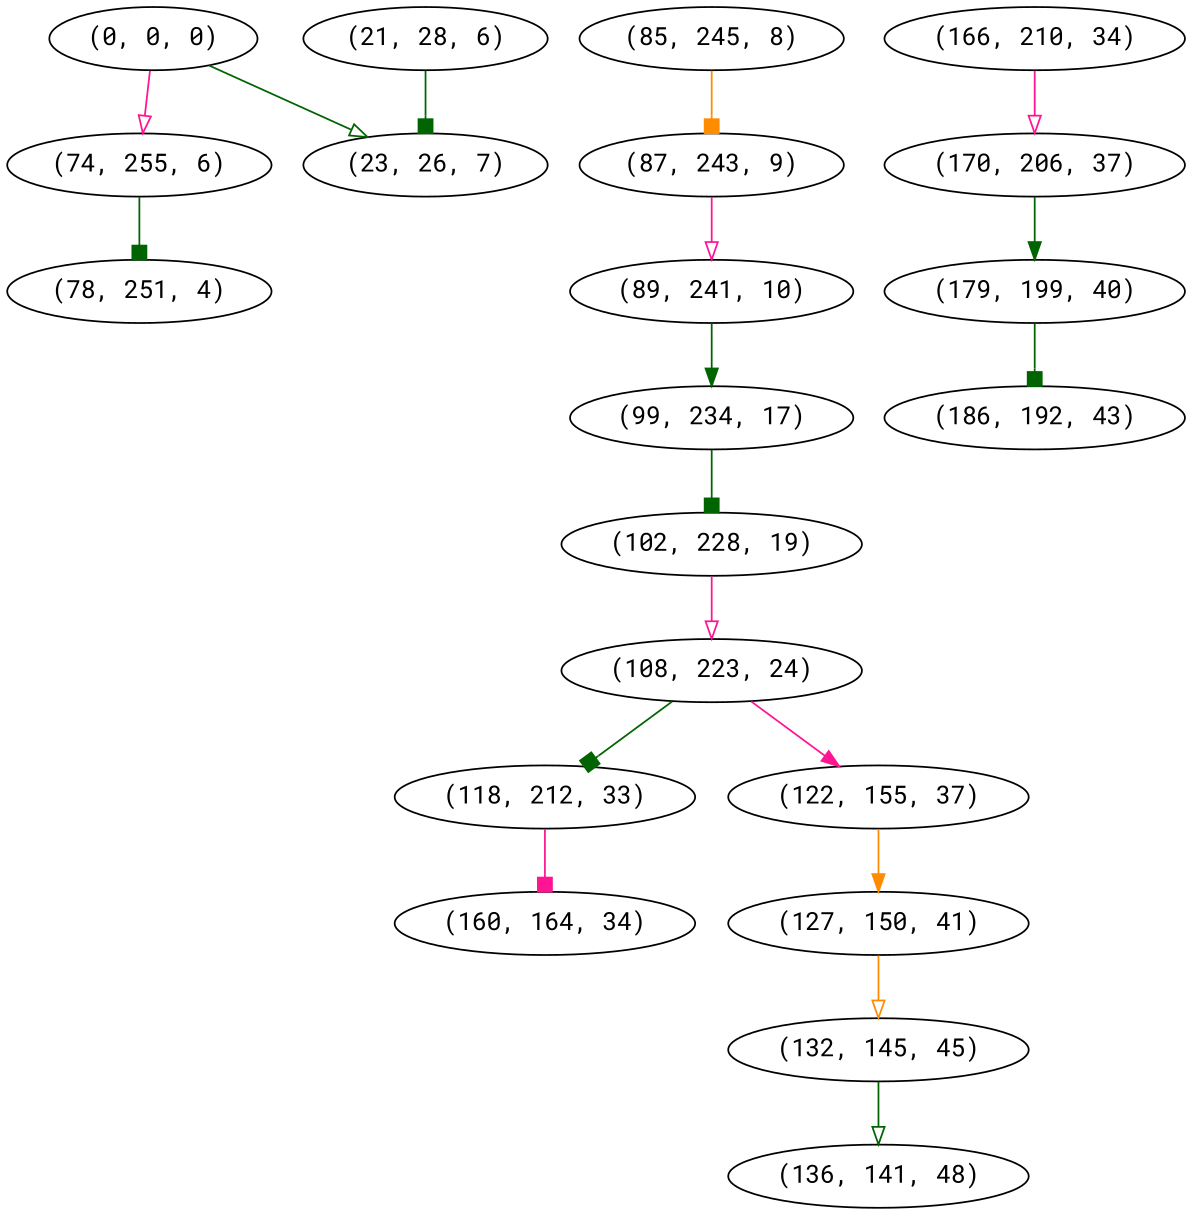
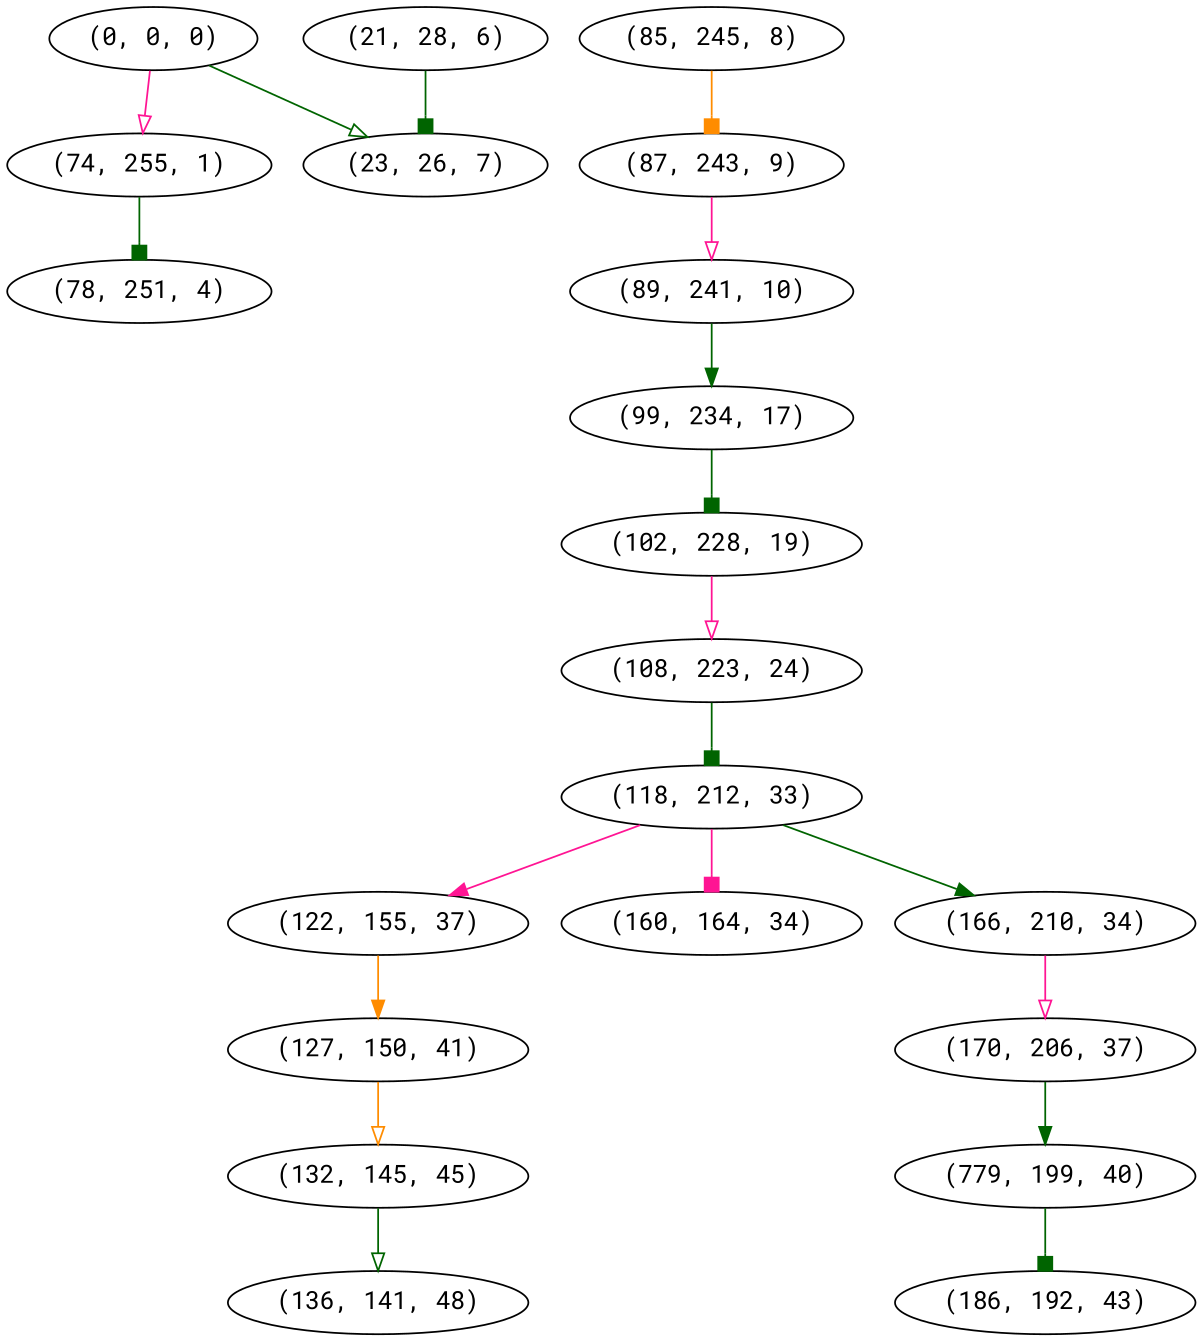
node "(74, 255, 6)": label "(74, 255, 6)" -> "(74, 255, 1)"
node "(179, 199, 40)": label "(179, 199, 40)" -> "(779, 199, 40)"
edge "(108, 223, 24)" -> "(122, 155, 37)": now "(118, 212, 33)" -> "(122, 155, 37)"
edge "(118, 212, 33)" -> "(166, 210, 34)": added
